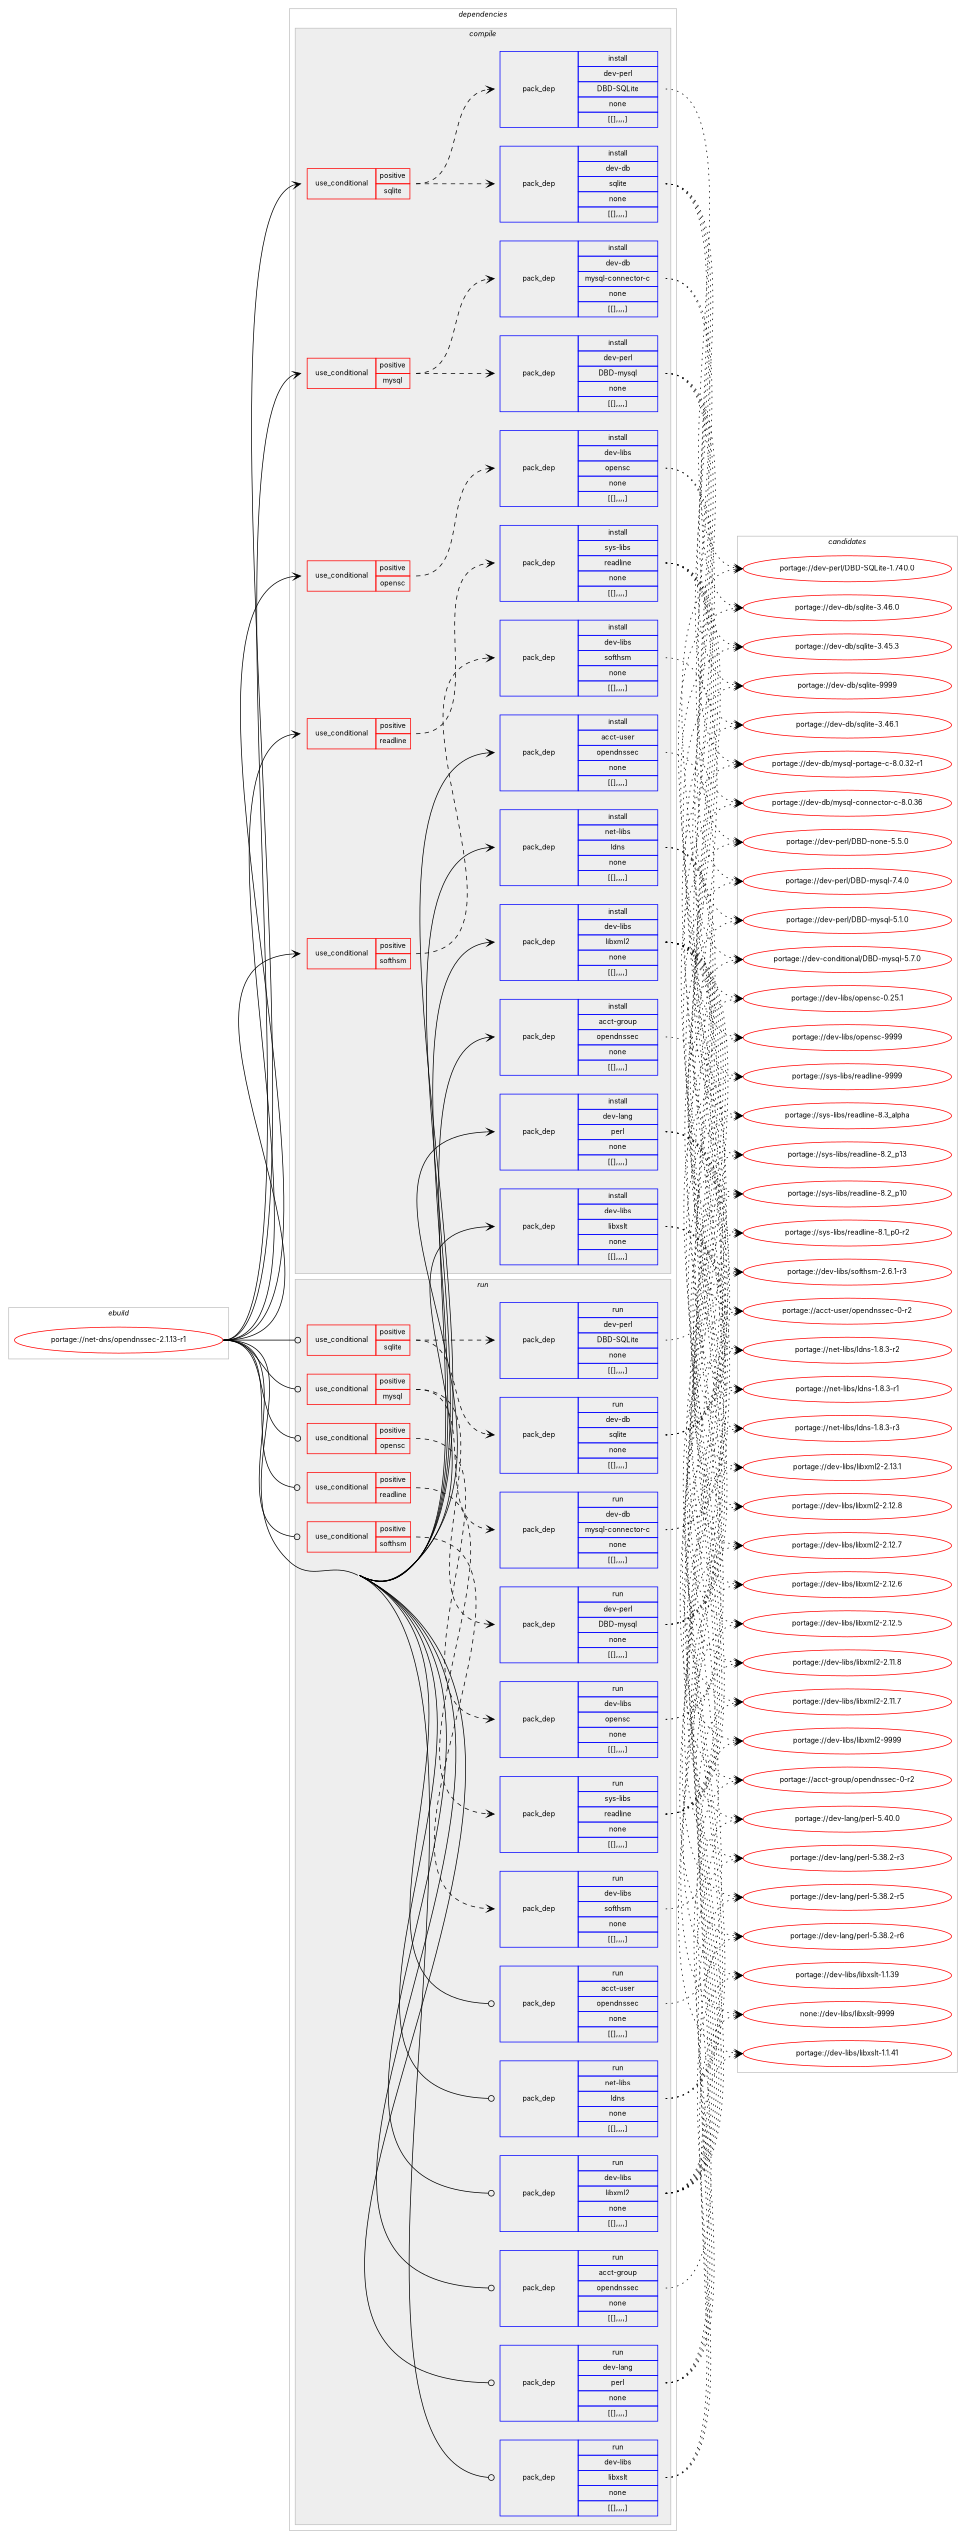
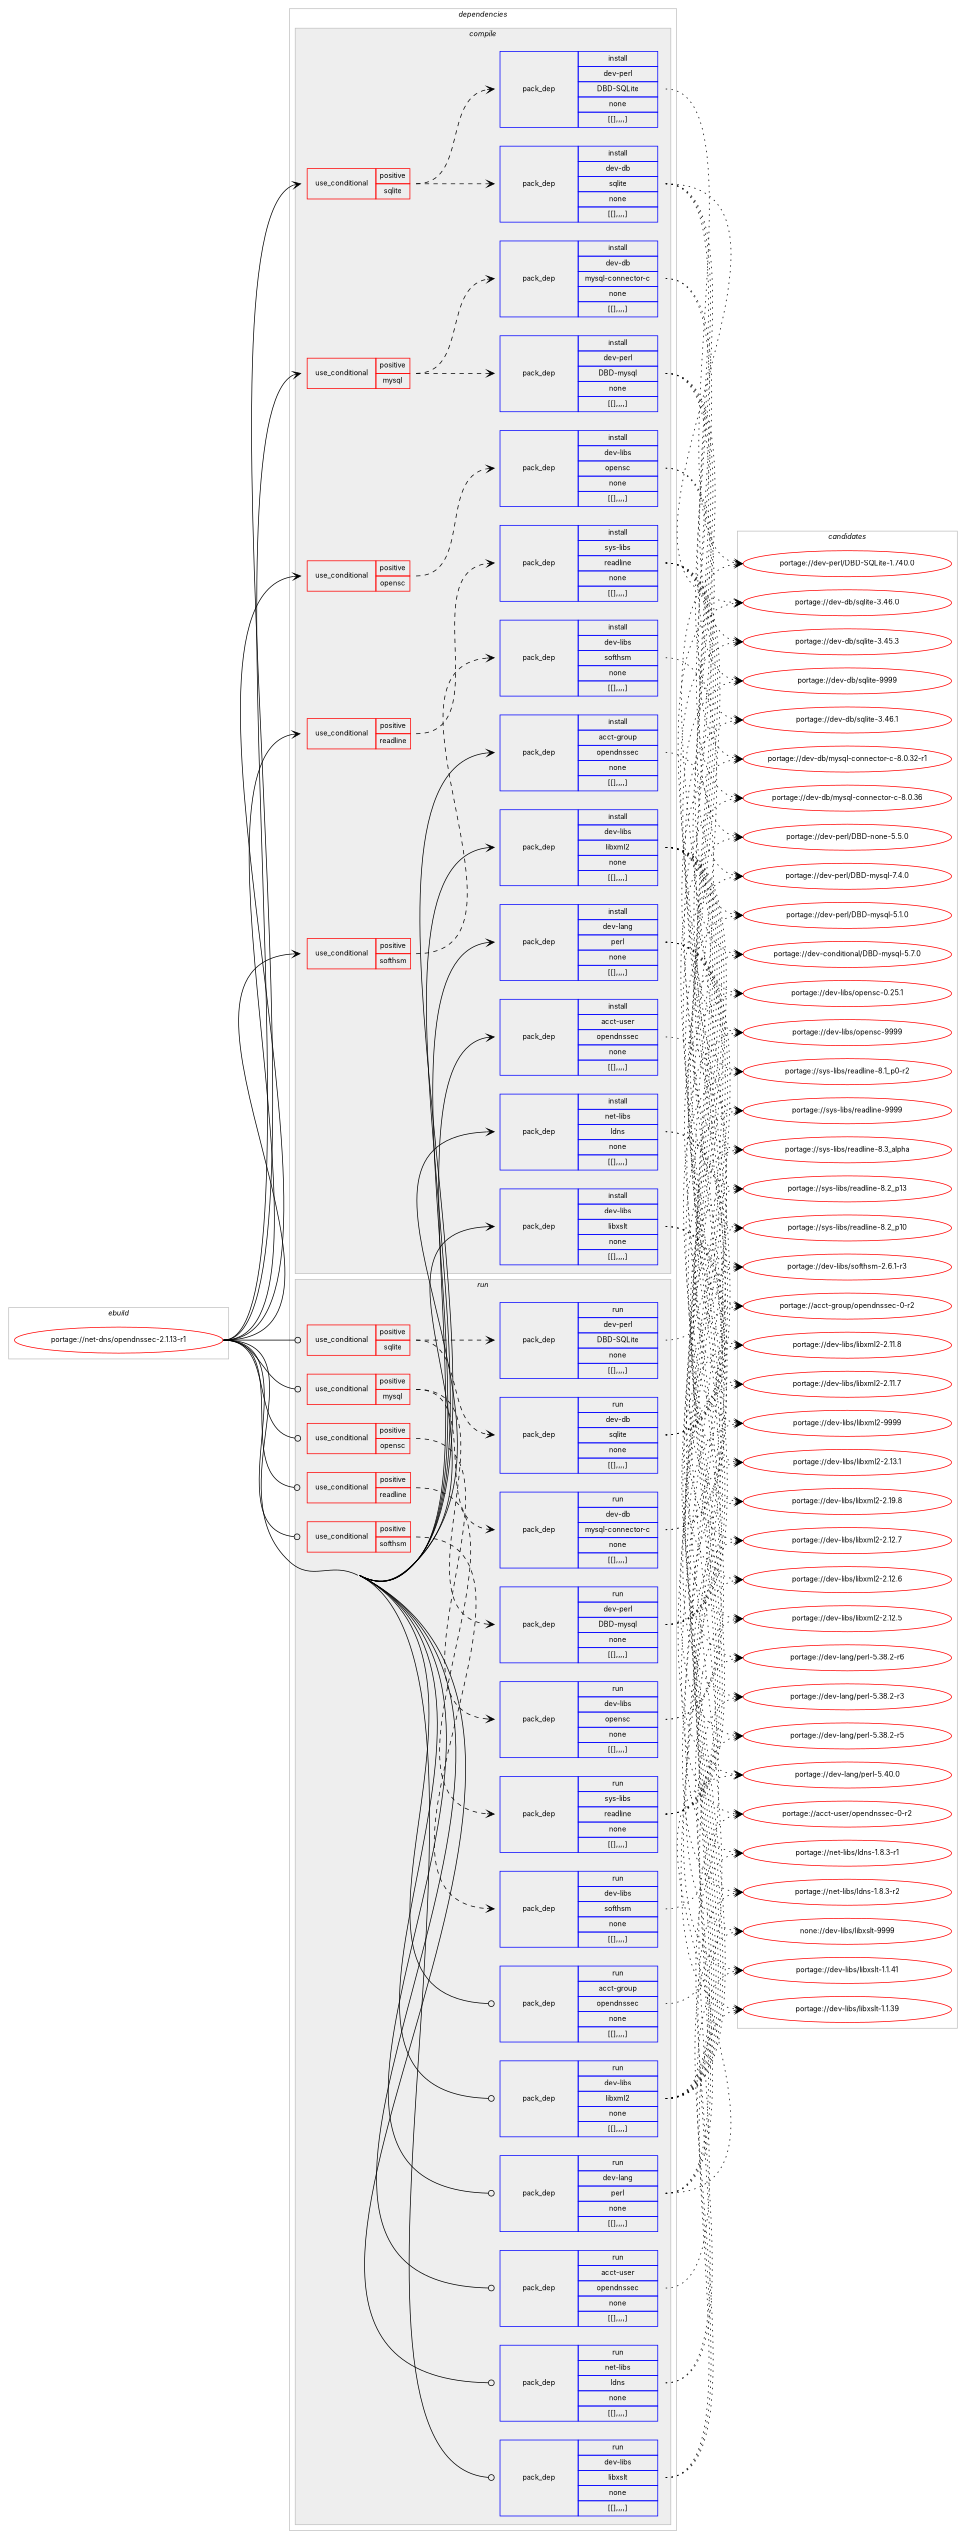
node "portage://dev-db/mysql-portage-c-8.0.32-r1": label "portage://dev-db/mysql-portage-c-8.0.32-r1" -> "portage://dev-db/mysql-connector-c-8.0.32-r1"
node "portage://net-libs/ldns-1.8.3-r3": removed
node "portage://dev-libs/libxml2-2.12.8": label "portage://dev-libs/libxml2-2.12.8" -> "portage://dev-libs/libxml2-2.19.8"
